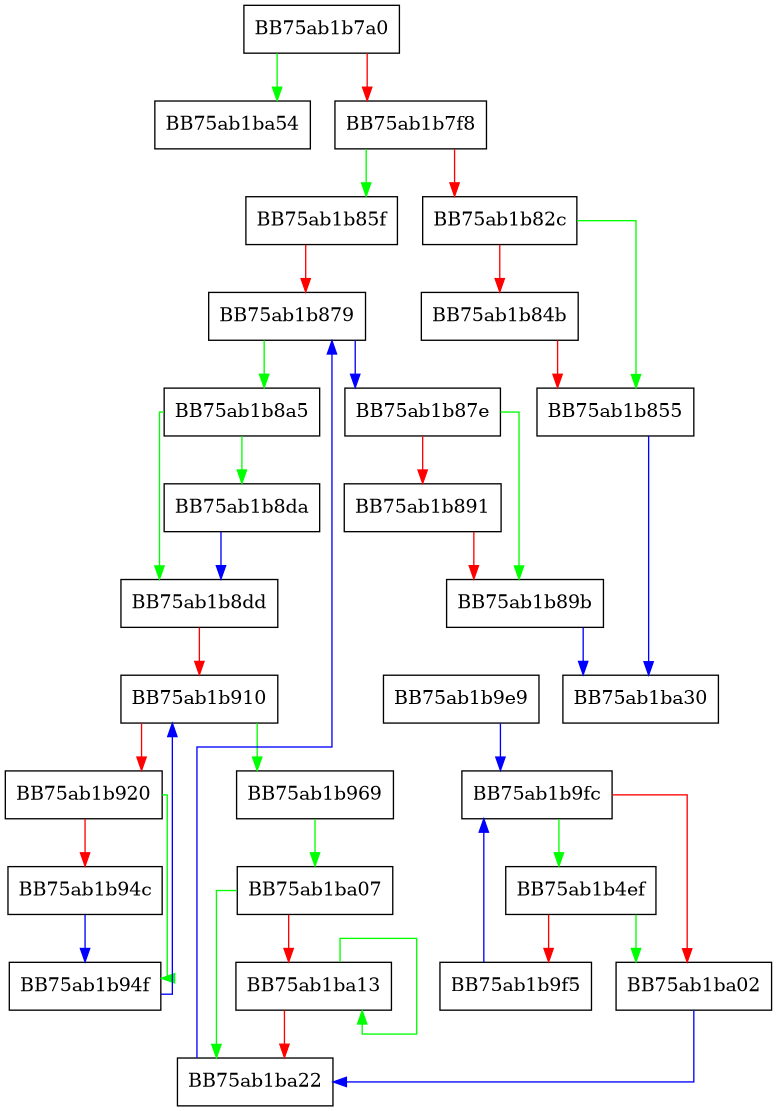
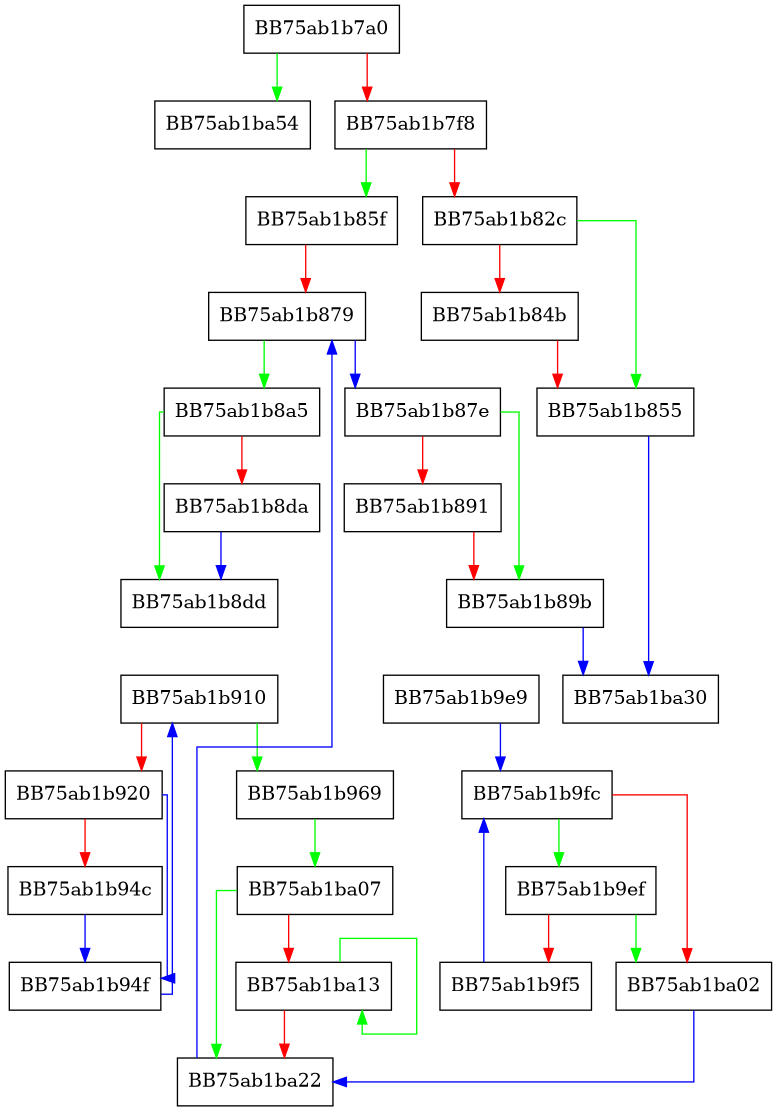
edge "BB75ab1b8a5" -> "BB75ab1b8da": color green -> red
edge "BB75ab1b8dd" -> "BB75ab1b910": removed
edge "BB75ab1b920" -> "BB75ab1b94f": color green -> blue
node "BB75ab1b4ef": label "BB75ab1b4ef" -> "BB75ab1b9ef"
